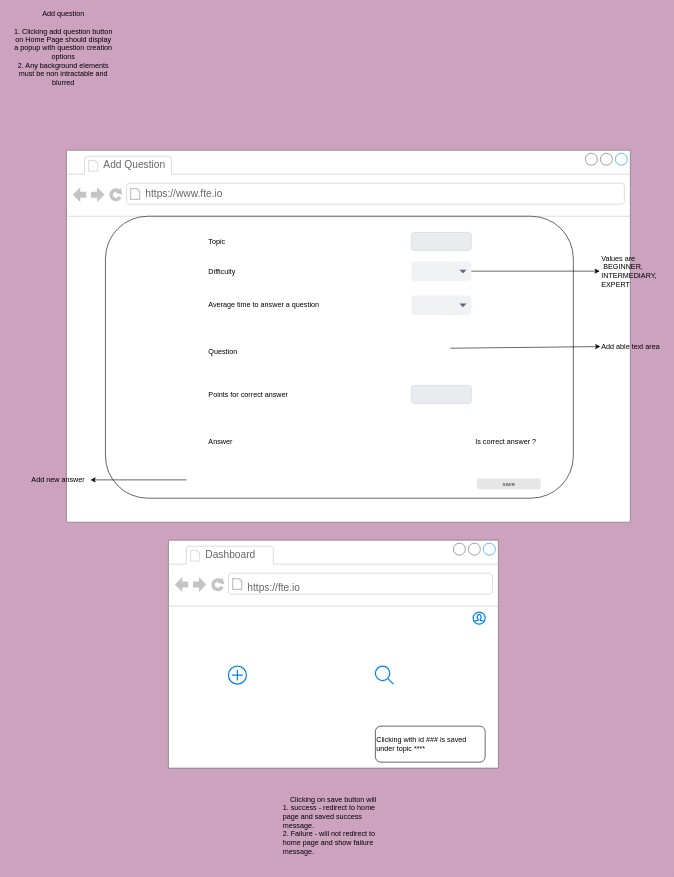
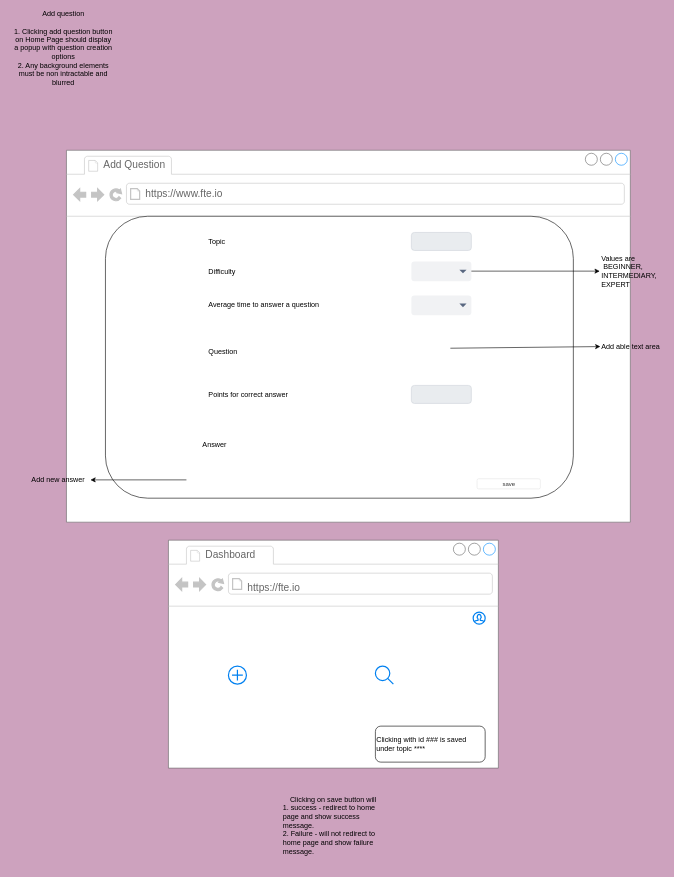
node "Answer": moved (240, 443) -> (234, 446)
node "Is correct answer ?": removed
node "save": fillcolor #e6e6e6 -> #ffffff
node "Clicking on save button will 1. success - redirect to home page and saved success message. 2. Failure - will not redirect to home page and show failure message.": label "Clicking on save button will 1. success - redirect to home page and saved success message. 2. Failure - will not redirect to home page and show failure message." -> "Clicking on save button will 1. success - redirect to home page and show success message. 2. Failure - will not redirect to home page and show failure message."
